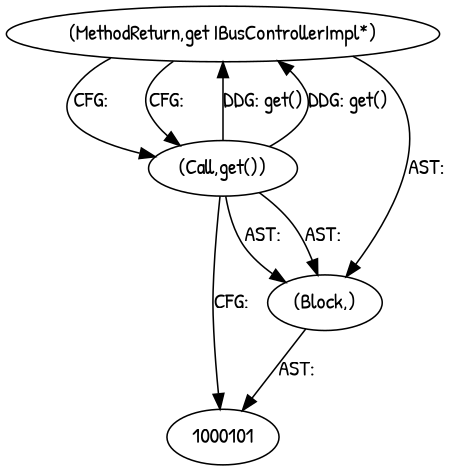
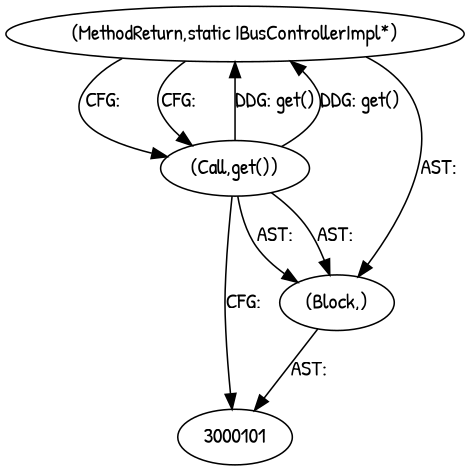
node "(MethodReturn,get IBusControllerImpl*)": label "(MethodReturn,get IBusControllerImpl*)" -> "(MethodReturn,static IBusControllerImpl*)"
node "1000101": label "1000101" -> "3000101"
